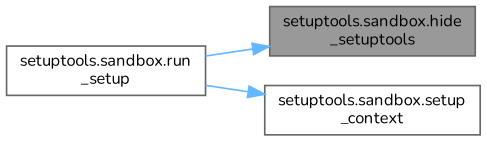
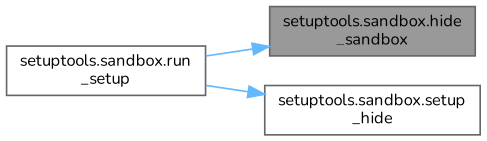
node "setuptools.sandbox.hide _setuptools": label "setuptools.sandbox.hide _setuptools" -> "setuptools.sandbox.hide _sandbox"
node "setuptools.sandbox.setup _context": label "setuptools.sandbox.setup _context" -> "setuptools.sandbox.setup _hide"
